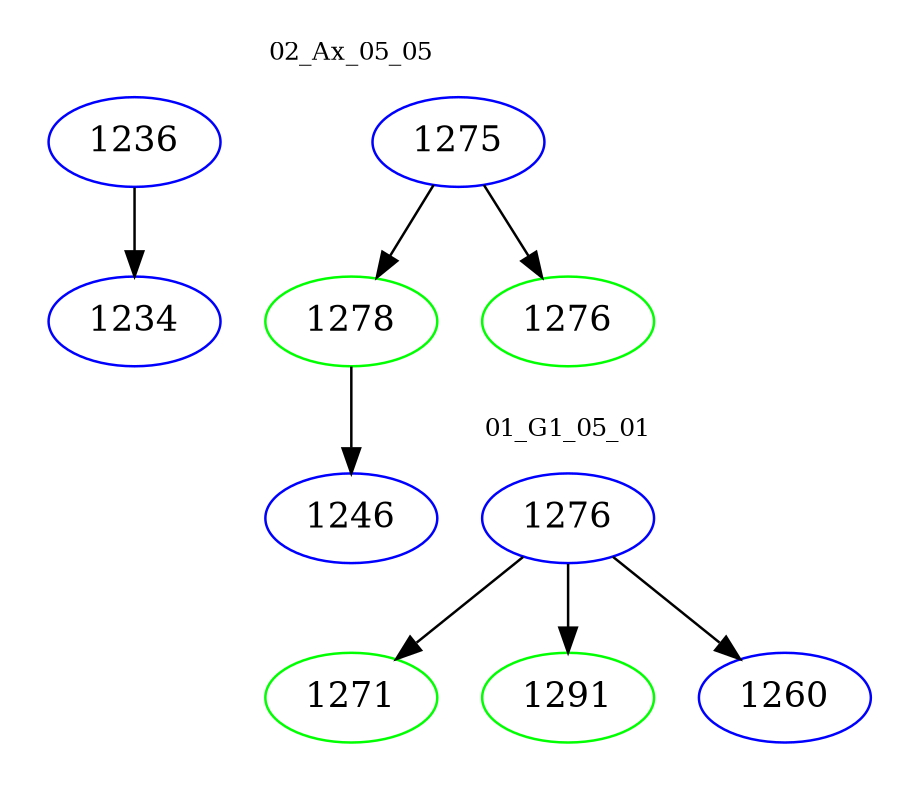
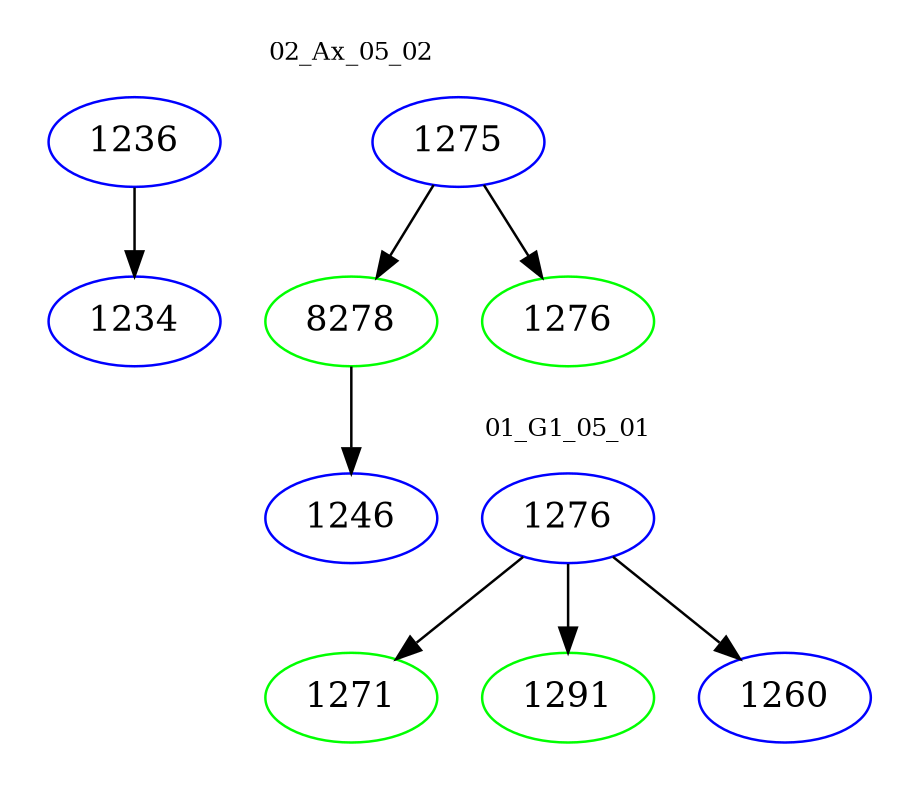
cluster "02_Ax_05_05": label "02_Ax_05_05" -> "02_Ax_05_02"
node "1278": label "1278" -> "8278"
